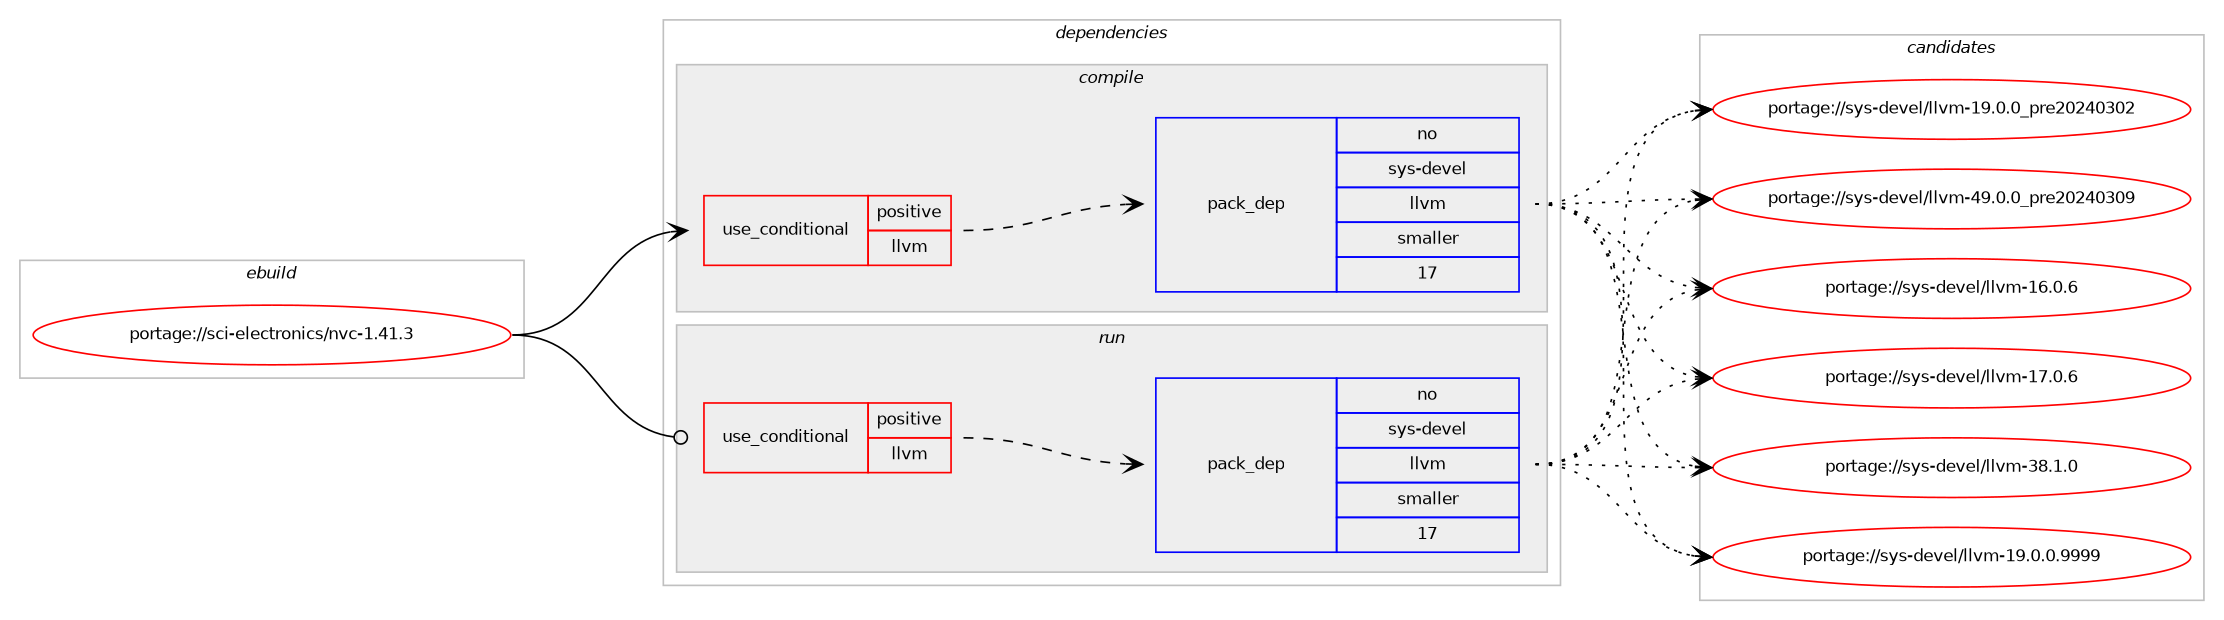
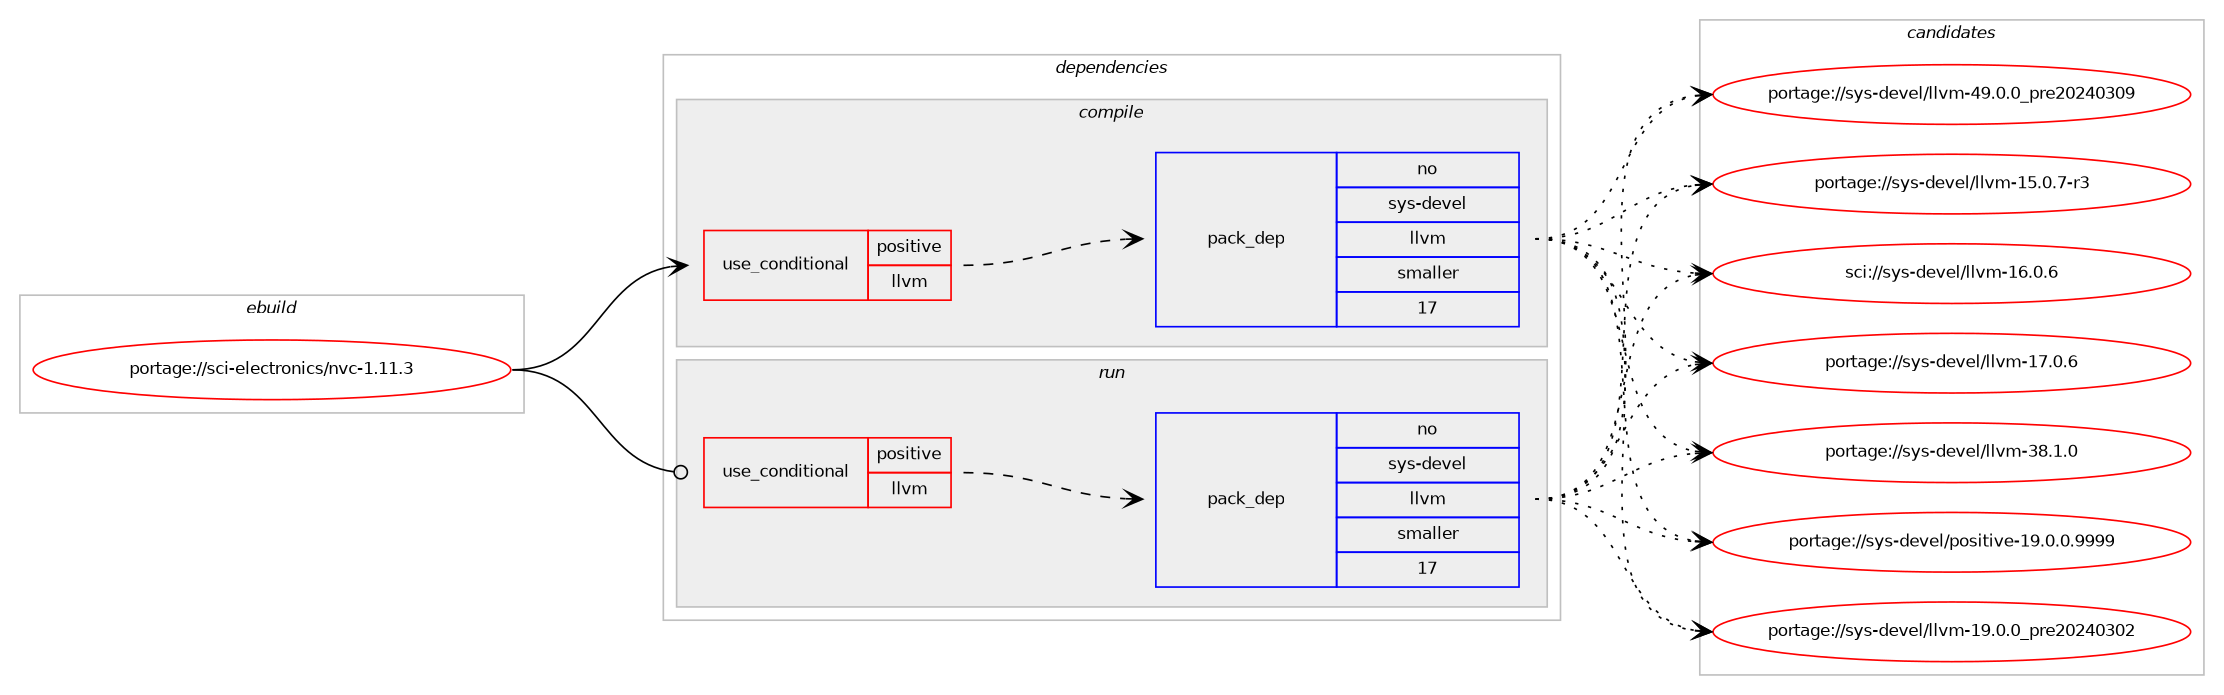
node "portage://sys-devel/llvm-15.0.7-r3": added
node "portage://sys-devel/llvm-16.0.6": label "portage://sys-devel/llvm-16.0.6" -> "sci://sys-devel/llvm-16.0.6"
node "portage://sci-electronics/nvc-1.41.3": label "portage://sci-electronics/nvc-1.41.3" -> "portage://sci-electronics/nvc-1.11.3"
node "portage://sys-devel/llvm-19.0.0.9999": label "portage://sys-devel/llvm-19.0.0.9999" -> "portage://sys-devel/positive-19.0.0.9999"
